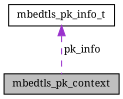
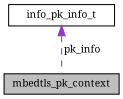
node "mbedtls_pk_info_t": label "mbedtls_pk_info_t" -> "info_pk_info_t"
